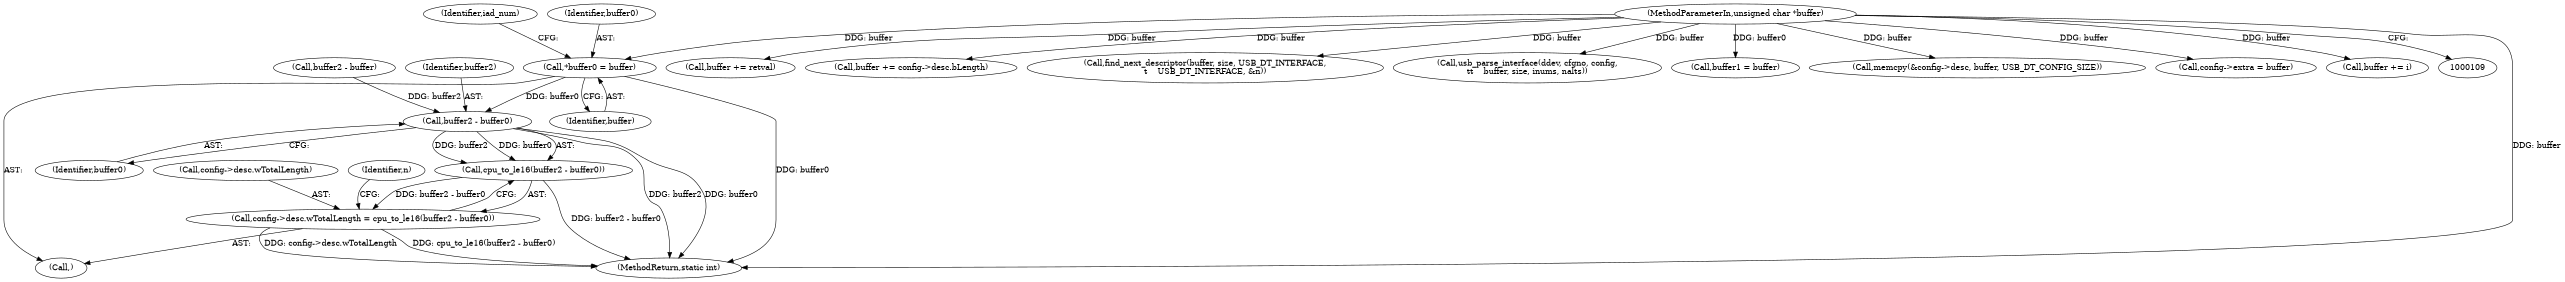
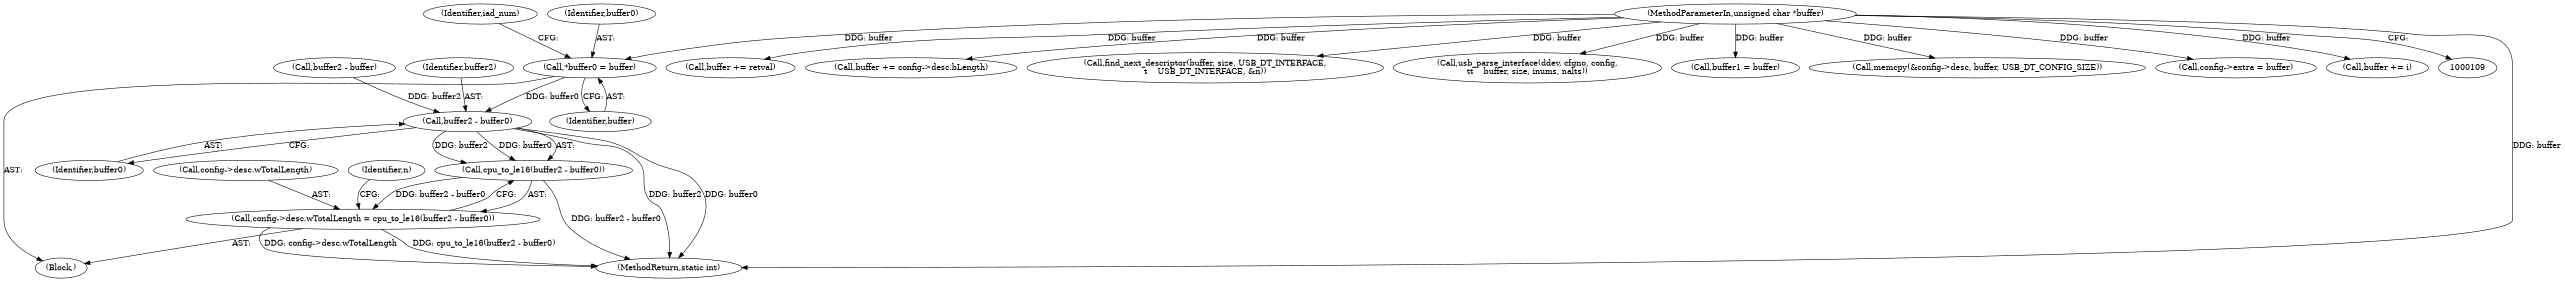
edge "(MethodParameterIn,unsigned char *buffer)" -> "(Call,buffer1 = buffer)": label "DDG: buffer0" -> "DDG: buffer"
edge "(Call,*buffer0 = buffer)" -> "(MethodReturn,static int)": removed, label "DDG: buffer0"
node "(Call,)": label "(Call,)" -> "(Block,)"
